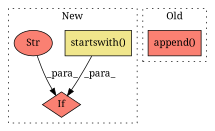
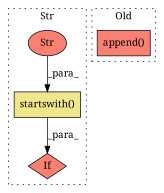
cluster "New": label "New" -> "Str"
edge "Str" -> "If": now "Str" -> "startswith()"
